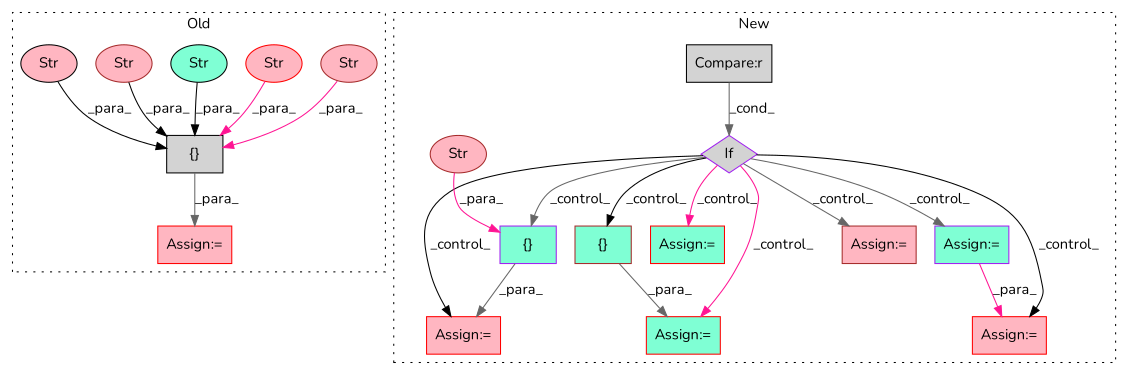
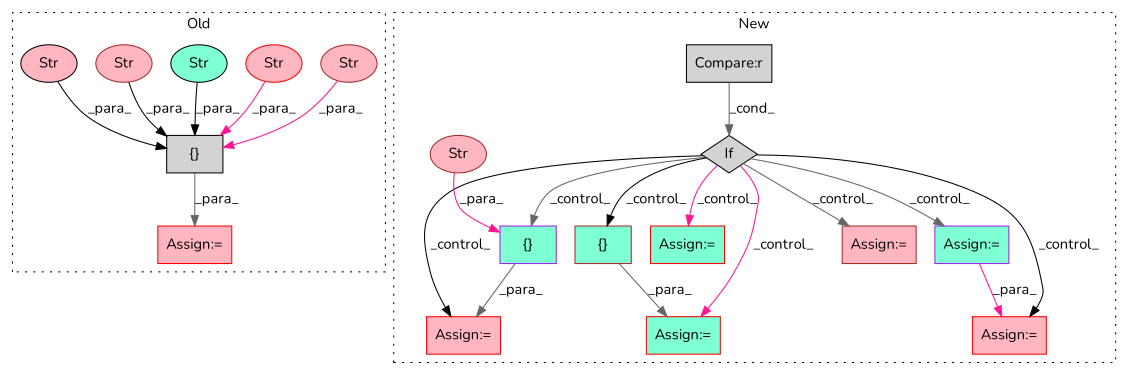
node "If": color purple -> black
